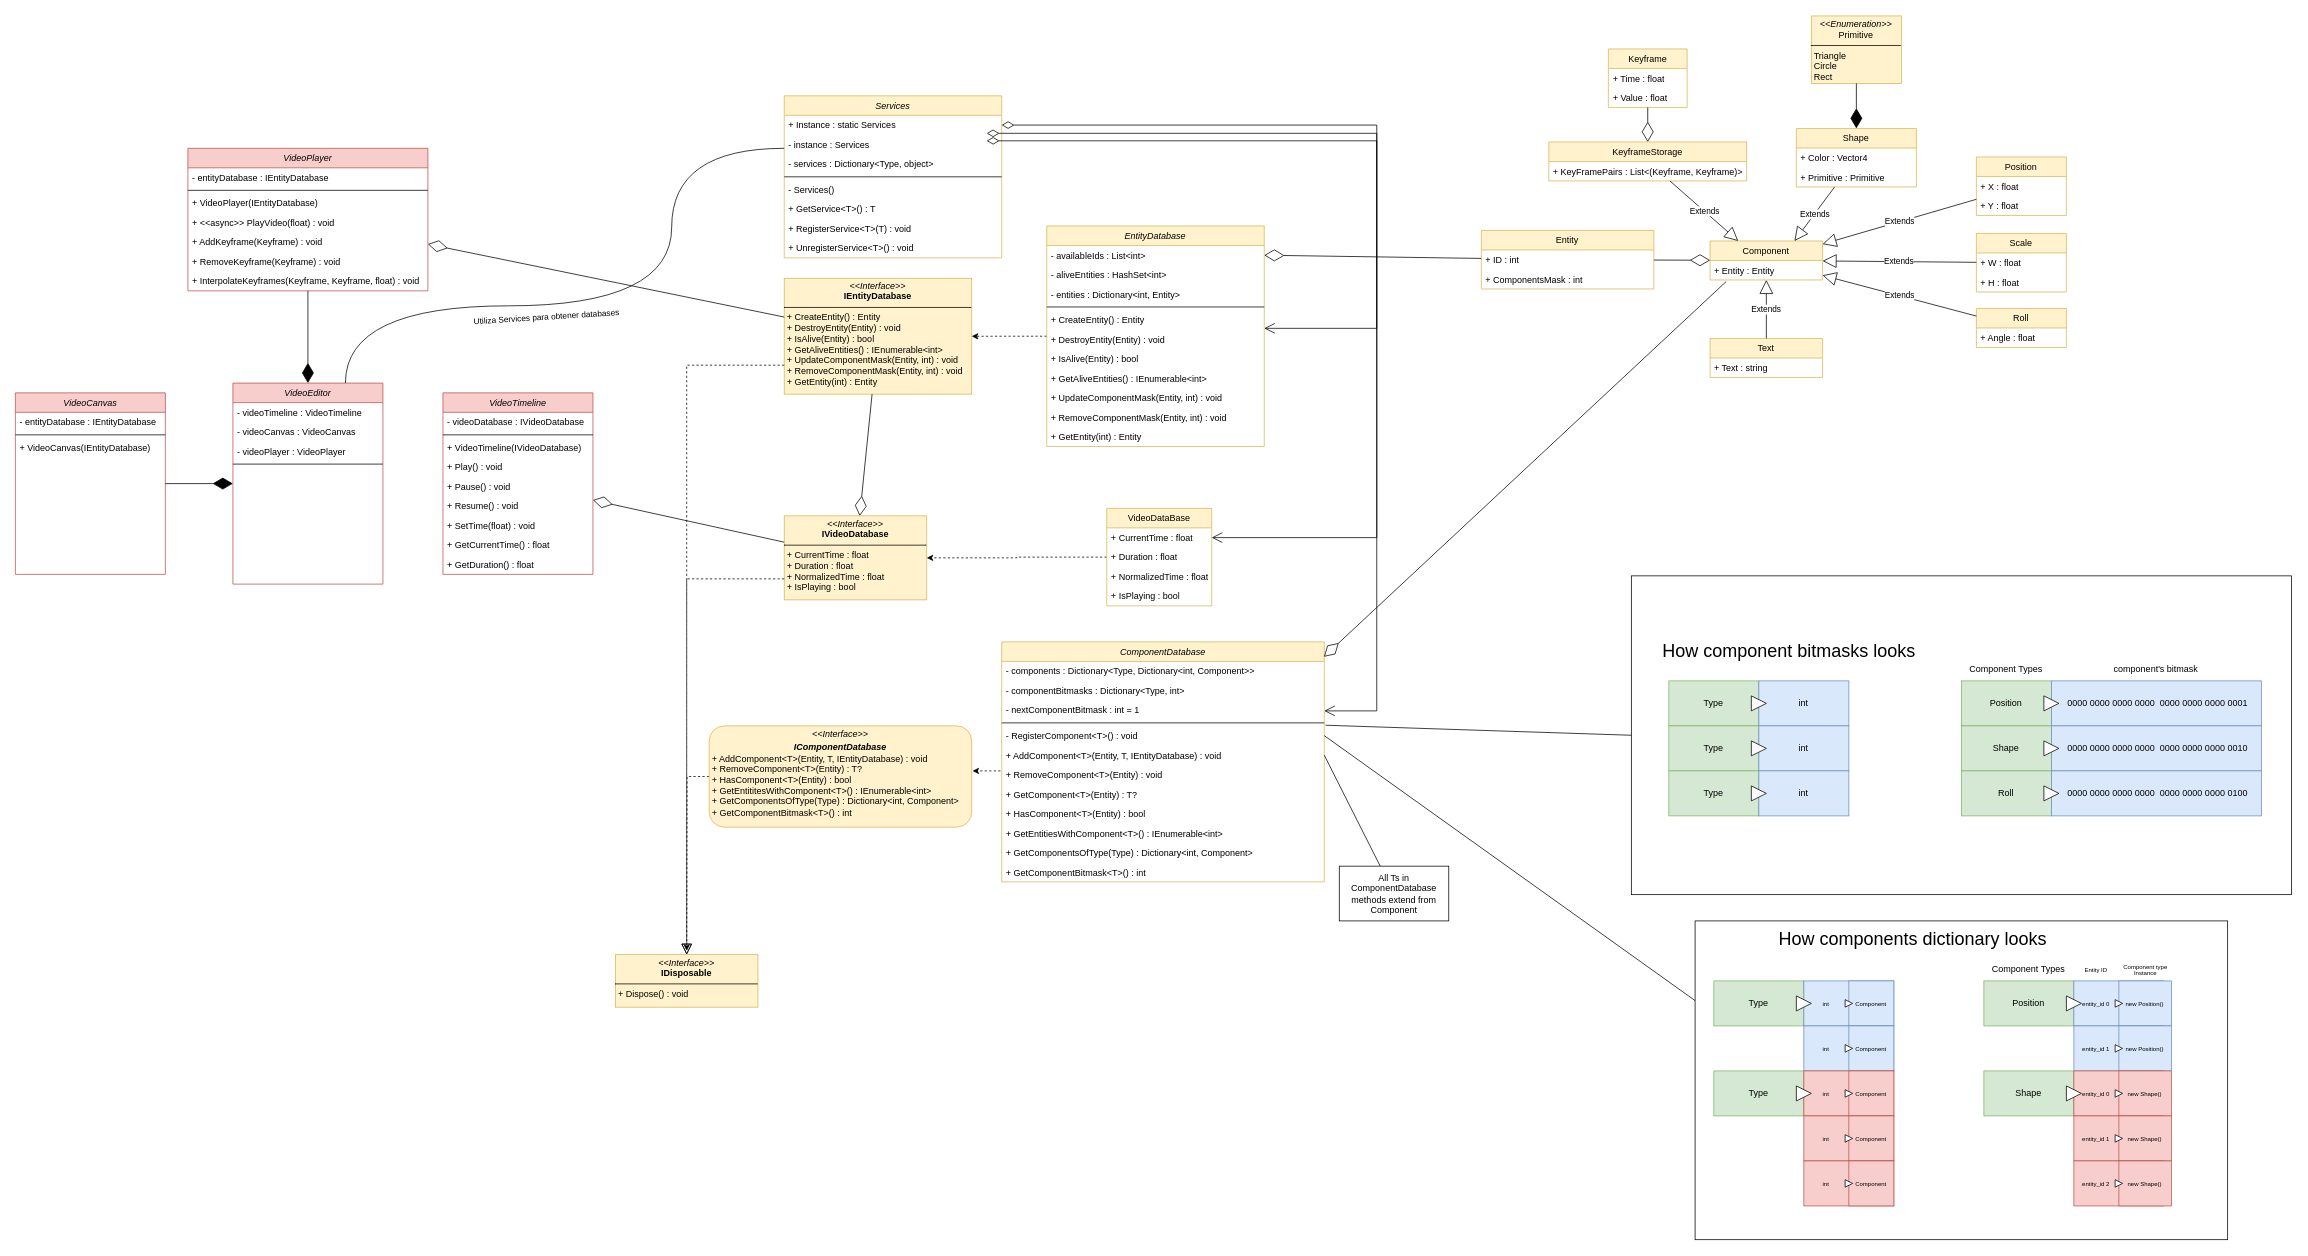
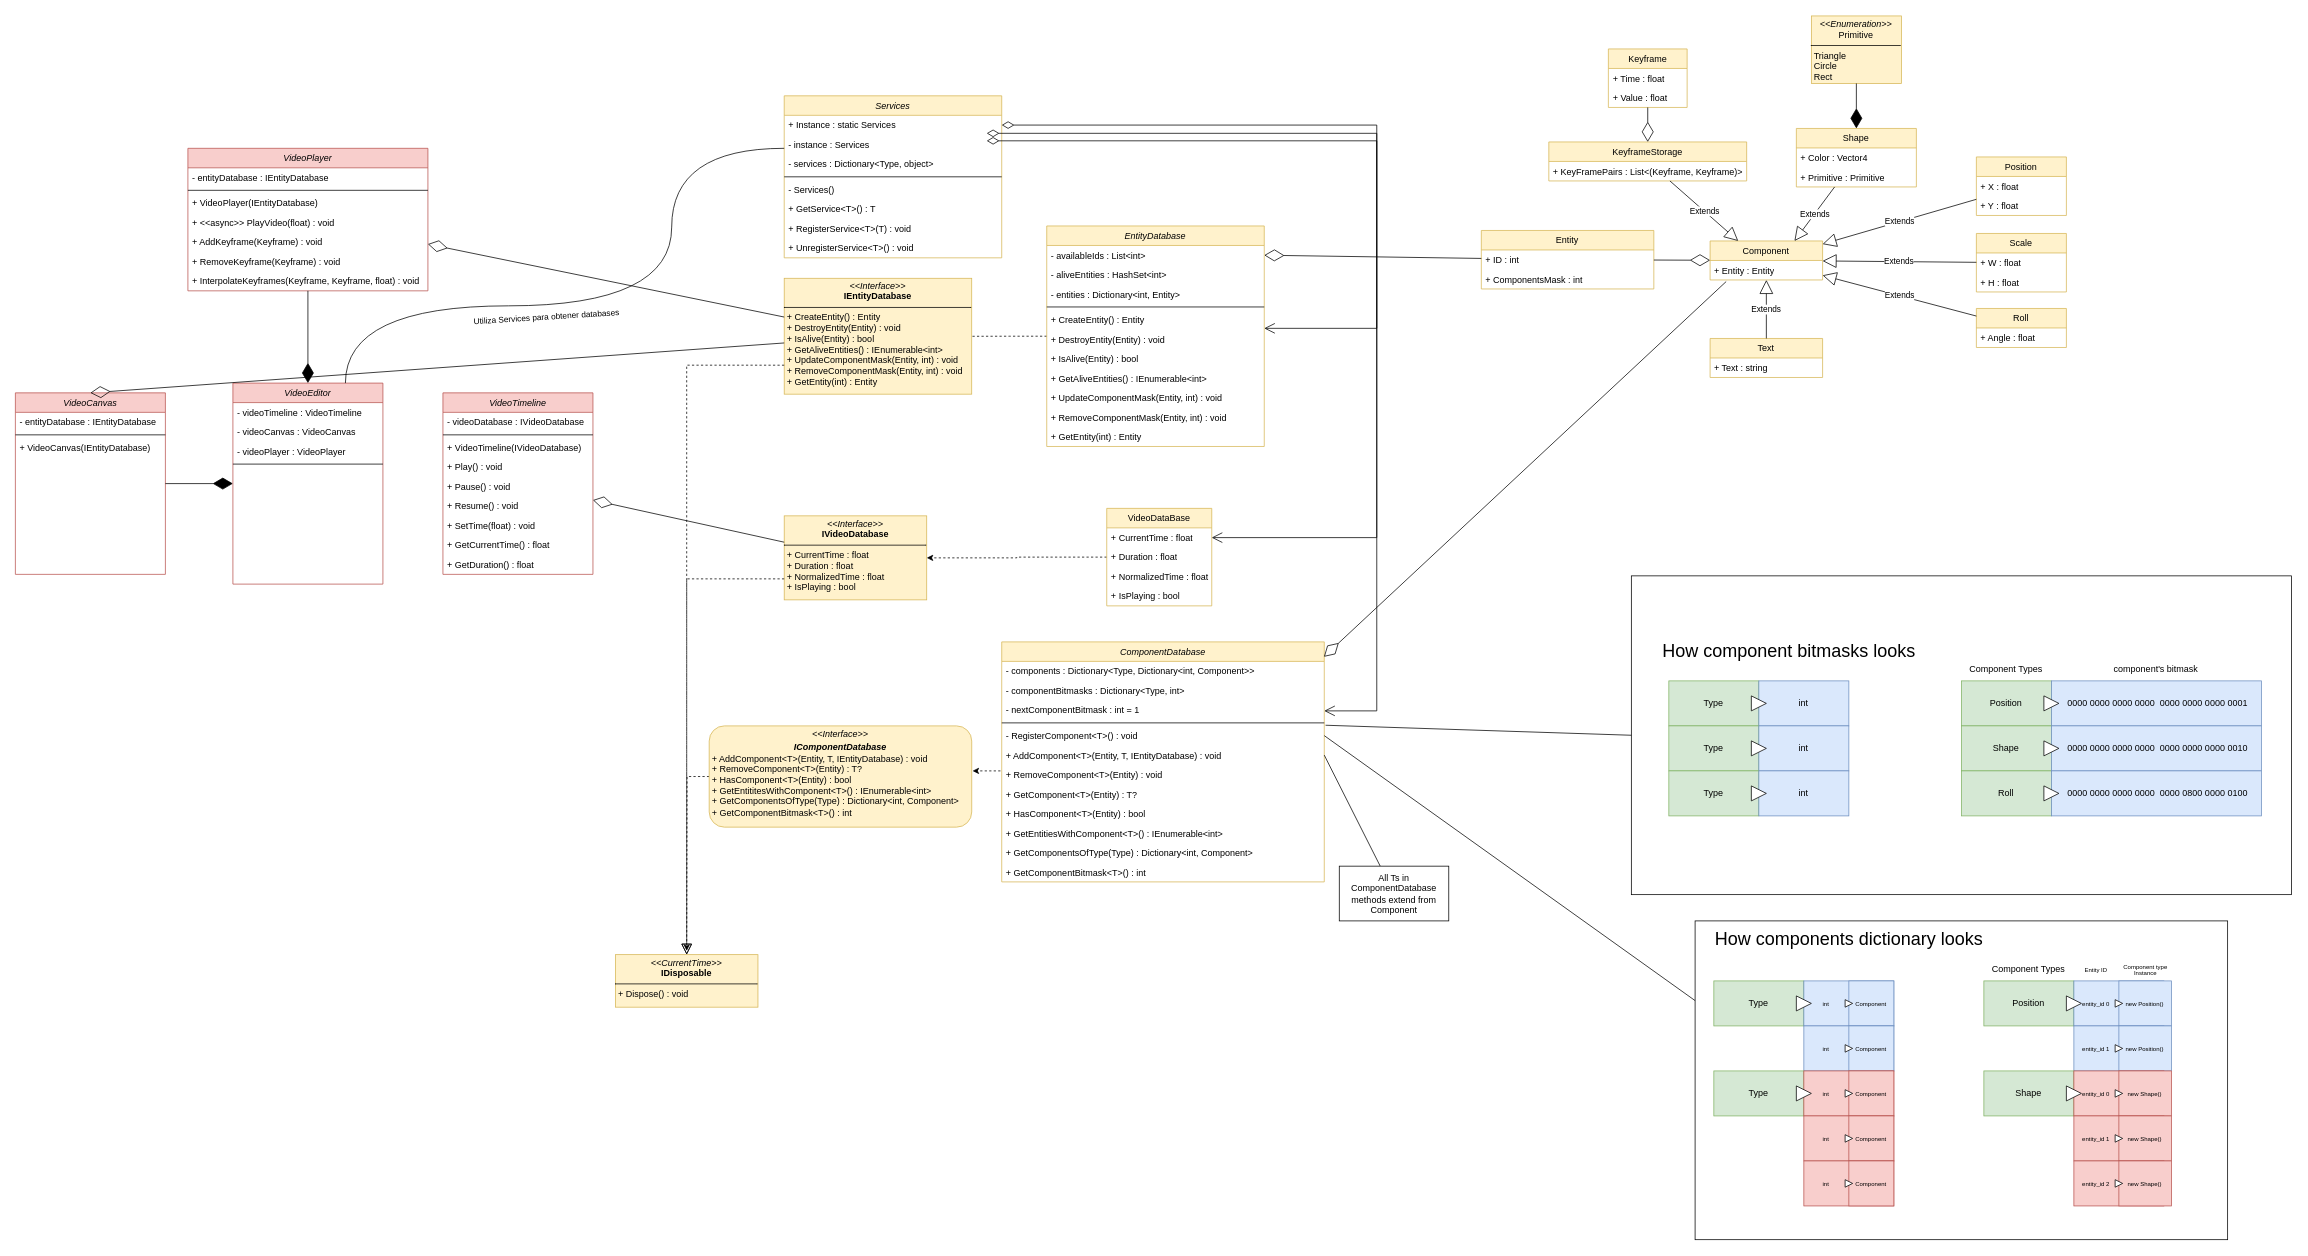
edge "EntityDatabase" -> "<<Interface>> IEntityDatabase + CreateEntity() : Entity + DestroyEntity(Entity) : void + IsAlive(Entity) : bool + GetAliveEntities() : IEnumerable<int> + UpdateComponentMask(Entity, int) : void + RemoveComponentMask(Entity, int) : void + GetEntity(int) : Entity": arrowhead classic -> none
edge "<<Interface>> IEntityDatabase + CreateEntity() : Entity + DestroyEntity(Entity) : void + IsAlive(Entity) : bool + GetAliveEntities() : IEnumerable<int> + UpdateComponentMask(Entity, int) : void + RemoveComponentMask(Entity, int) : void + GetEntity(int) : Entity" -> "<<Interface>> IVideoDatabase + CurrentTime : float + Duration : float + NormalizedTime : float + IsPlaying : bool": now "<<Interface>> IEntityDatabase + CreateEntity() : Entity + DestroyEntity(Entity) : void + IsAlive(Entity) : bool + GetAliveEntities() : IEnumerable<int> + UpdateComponentMask(Entity, int) : void + RemoveComponentMask(Entity, int) : void + GetEntity(int) : Entity" -> "VideoCanvas"
node "0000 0000 0000 0000 0000 0000 0000 0100": label "0000 0000 0000 0000 0000 0000 0000 0100" -> "0000 0000 0000 0000 0000 0800 0000 0100"
node "How components dictionary looks": moved (1920, 939) -> (1856, 939)
node "<<Interface>> IDisposable + Dispose() : void": label "<<Interface>> IDisposable + Dispose() : void" -> "<<CurrentTime>> IDisposable + Dispose() : void"
